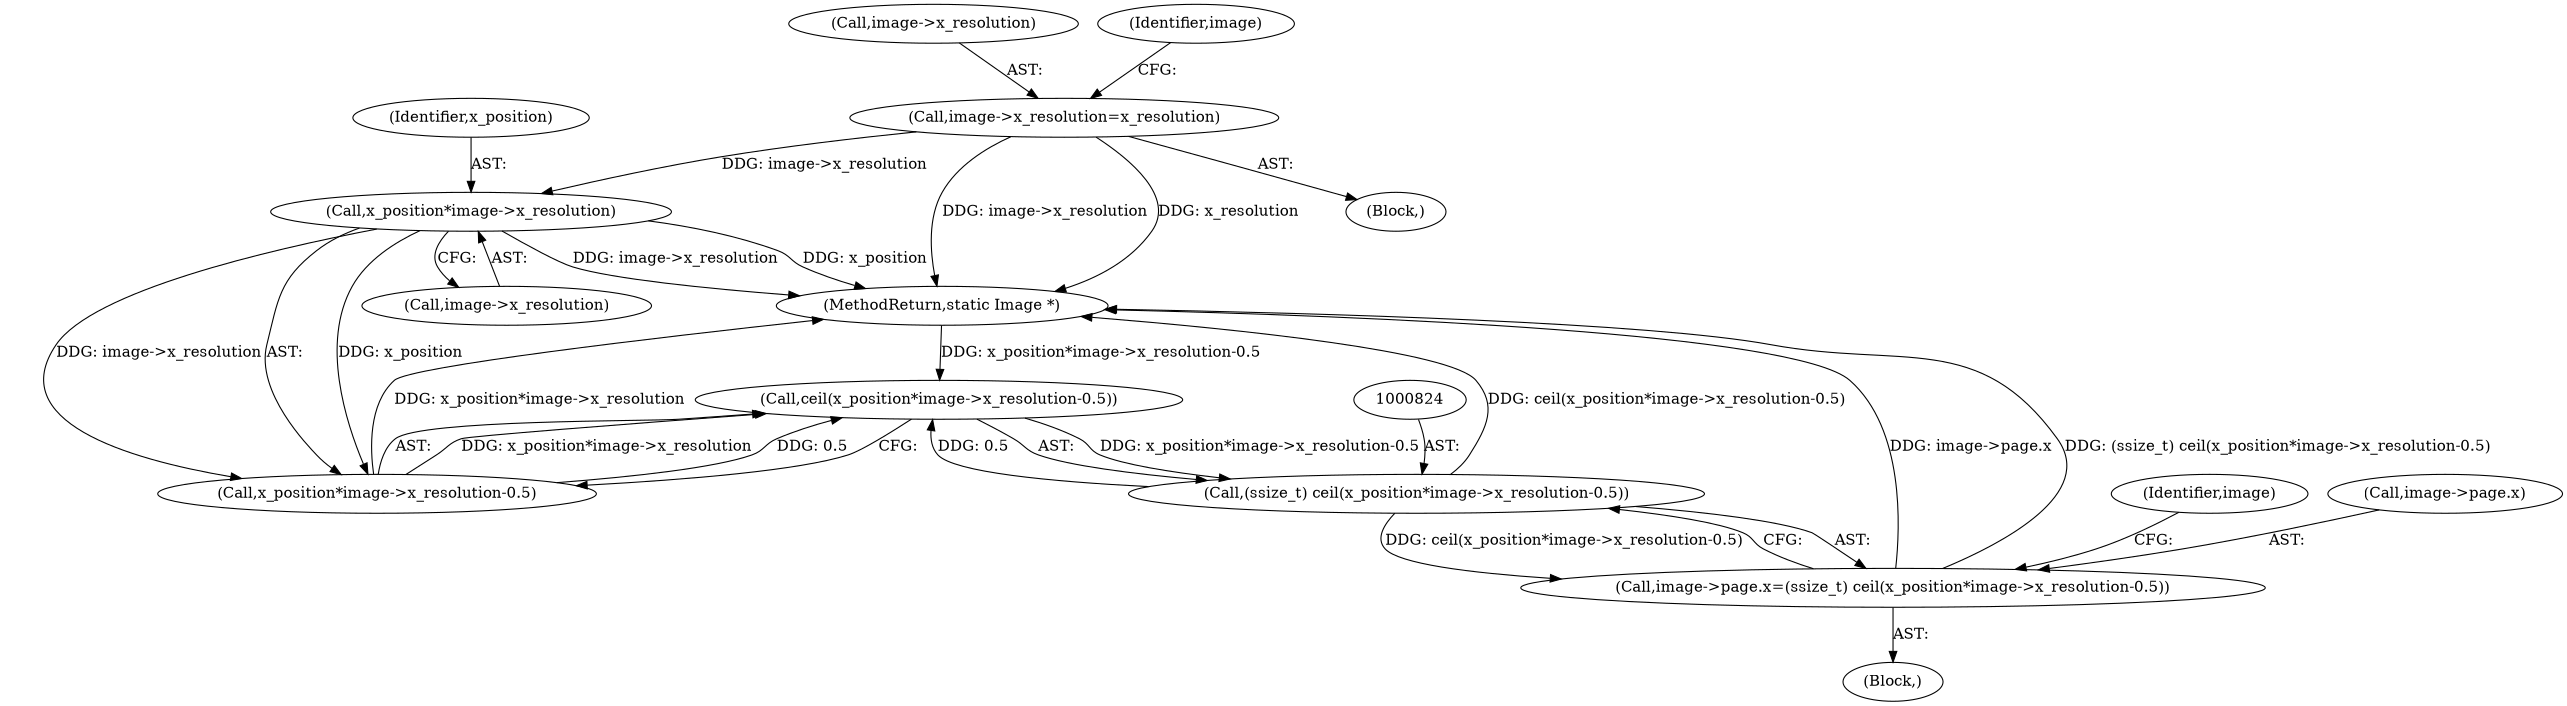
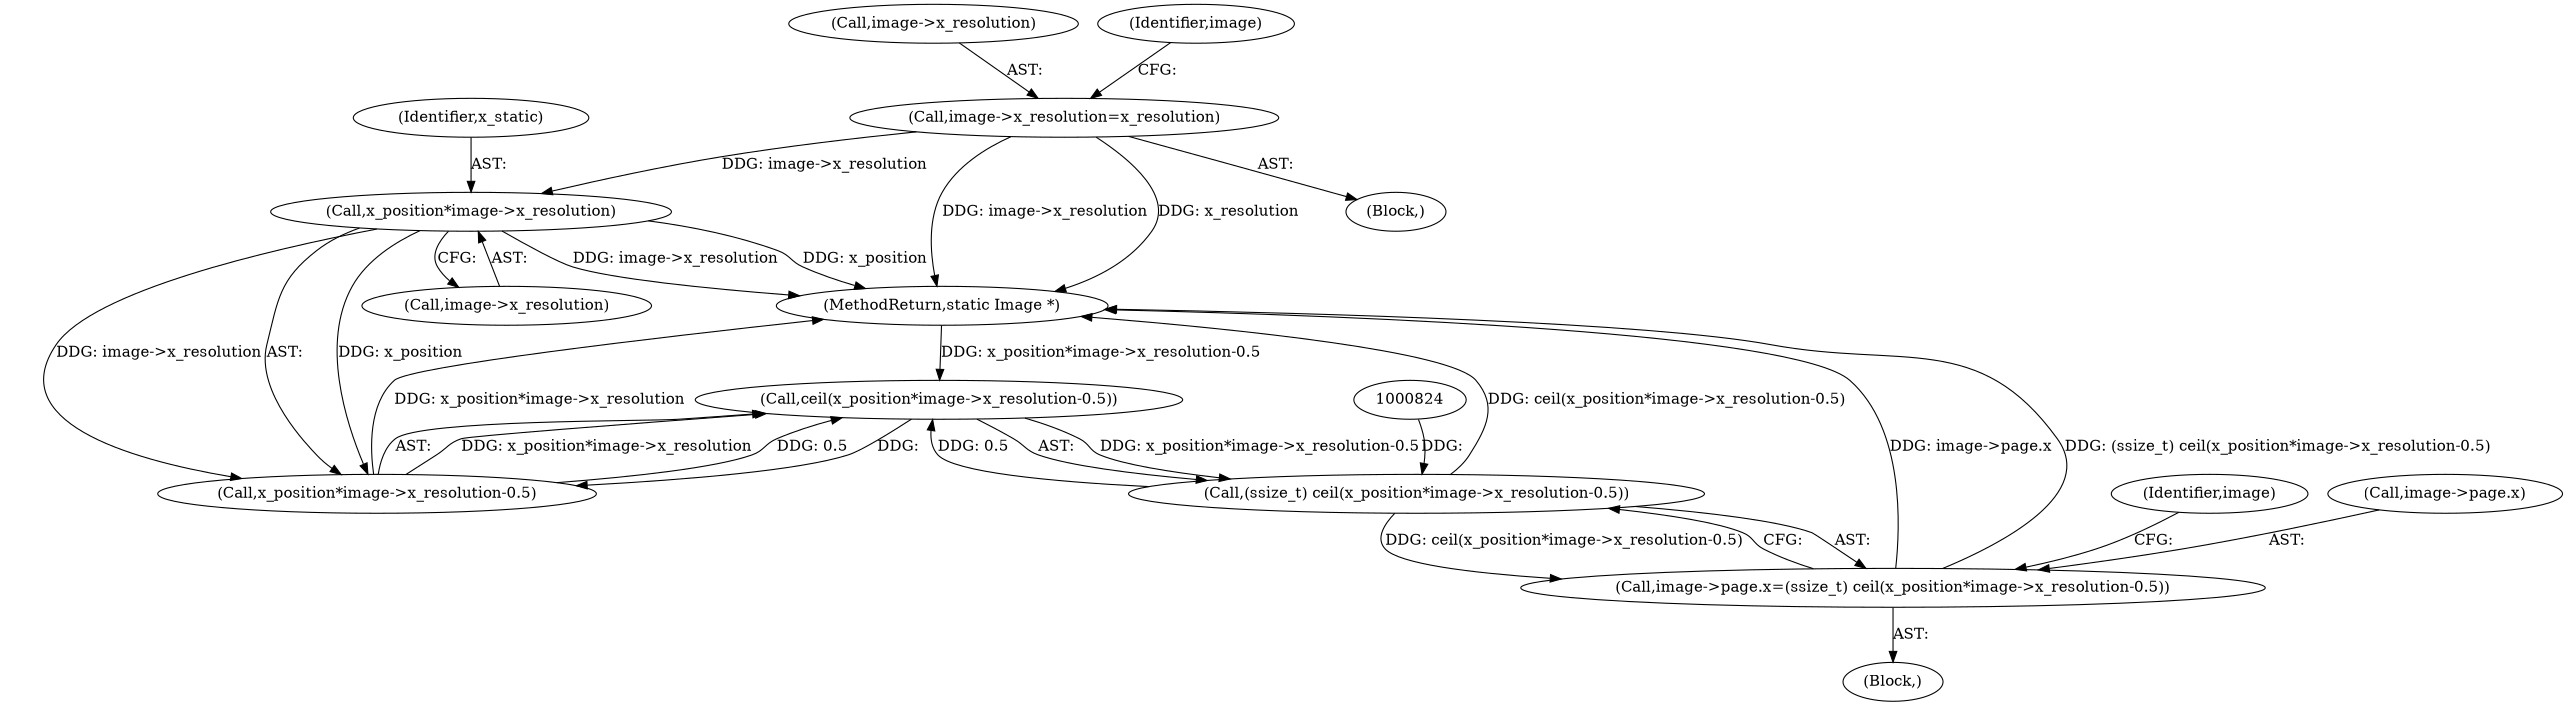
node "(Identifier,x_position)": label "(Identifier,x_position)" -> "(Identifier,x_static)"
edge "(Call,ceil(x_position*image->x_resolution-0.5))" -> "(Call,x_position*image->x_resolution-0.5)": label "CFG: " -> "DDG: "
edge "1000824" -> "(Call,(ssize_t) ceil(x_position*image->x_resolution-0.5))": label "AST: " -> "DDG: "
